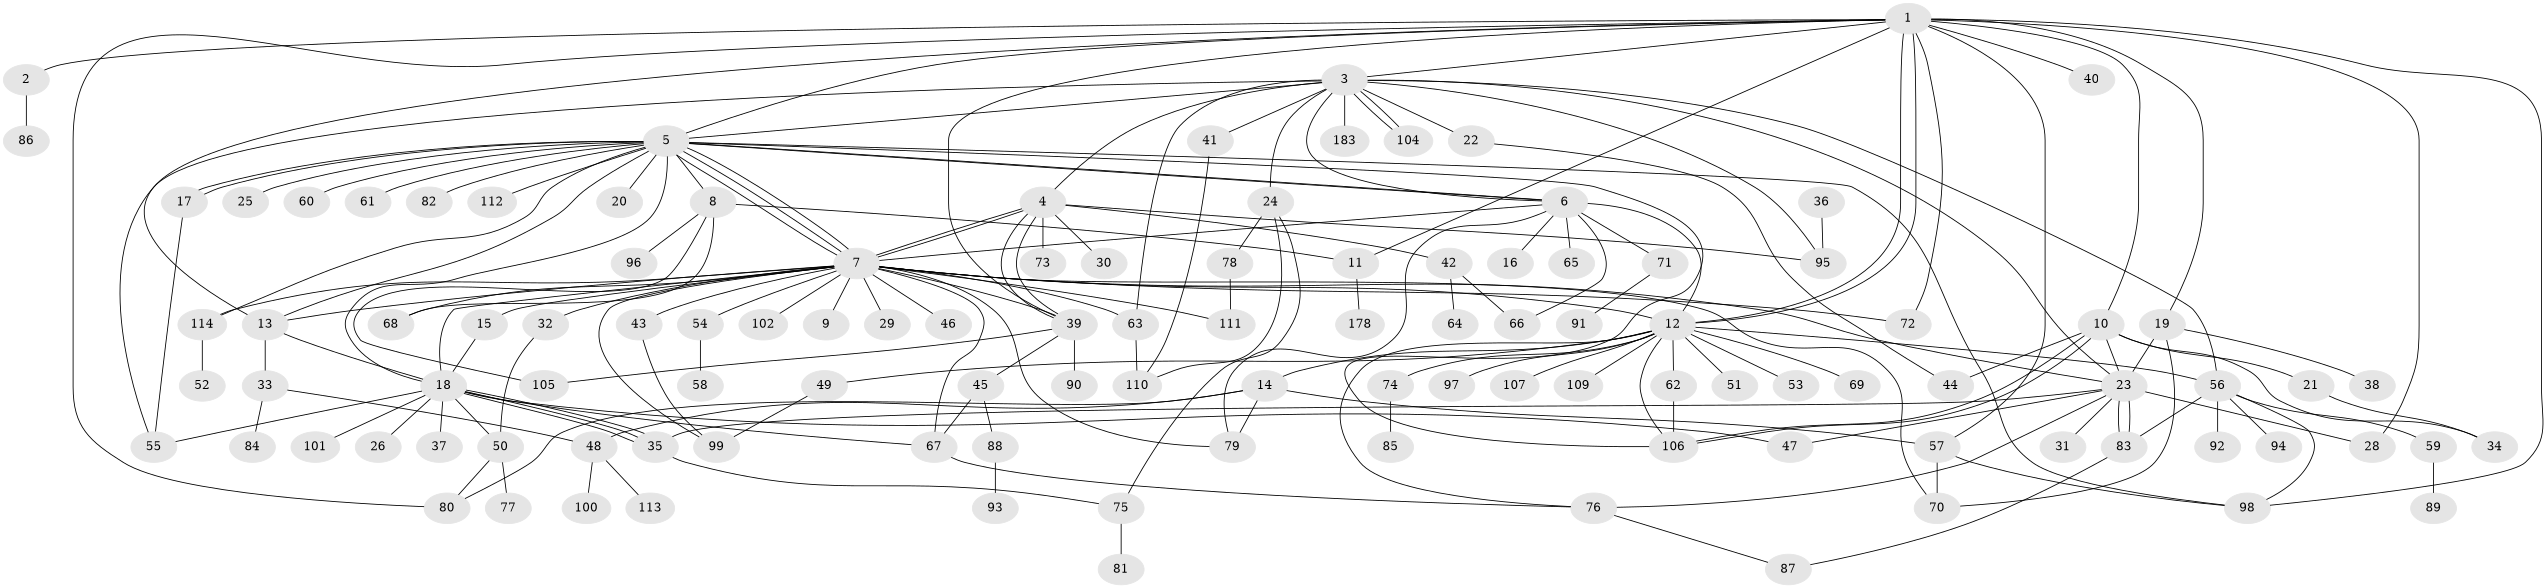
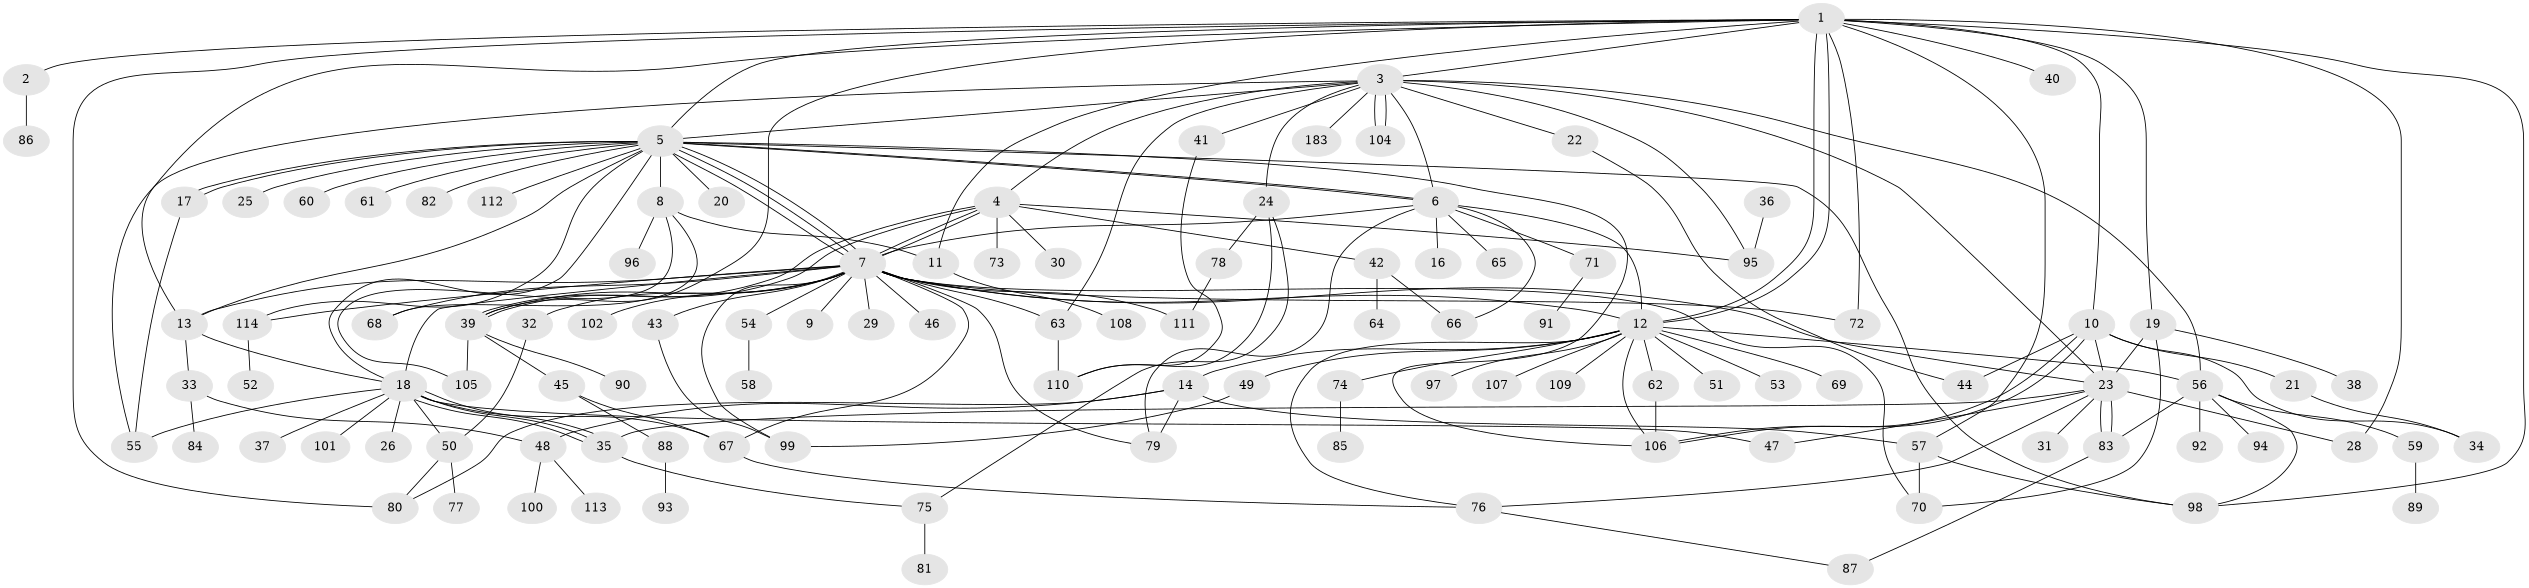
node "15": removed
node "178": label "178" -> "108"
